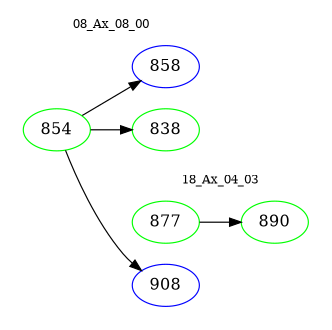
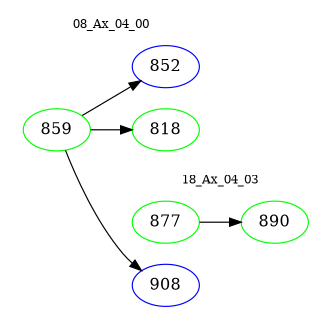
cluster "08_Ax_08_00": label "08_Ax_08_00" -> "08_Ax_04_00"
node "858": label "858" -> "852"
node "854": label "854" -> "859"
node "838": label "838" -> "818"
